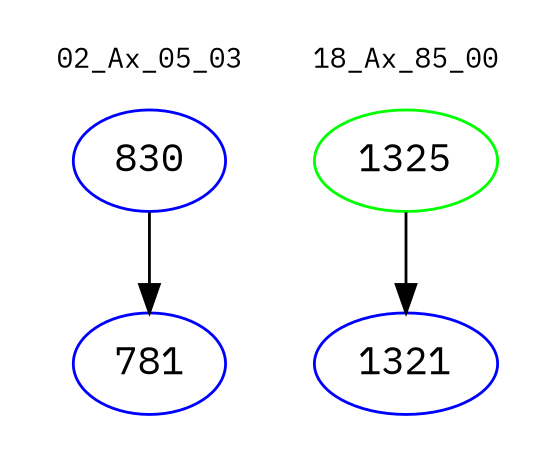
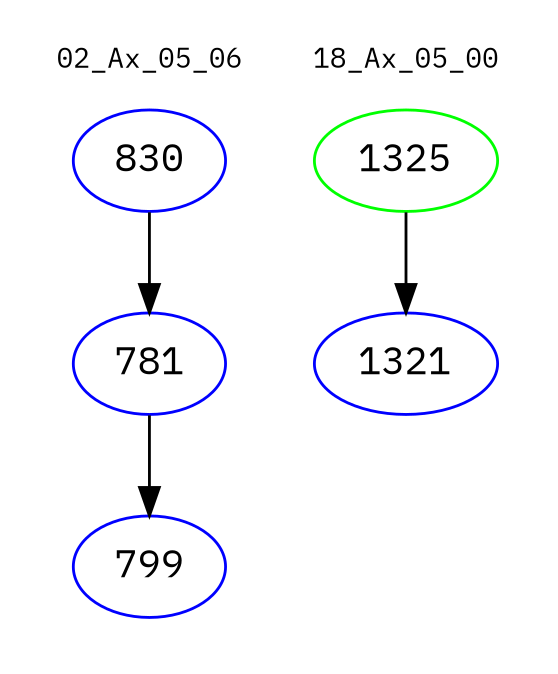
cluster "02_Ax_05_03": label "02_Ax_05_03" -> "02_Ax_05_06"
cluster "18_Ax_85_00": label "18_Ax_85_00" -> "18_Ax_05_00"
node "799": added
